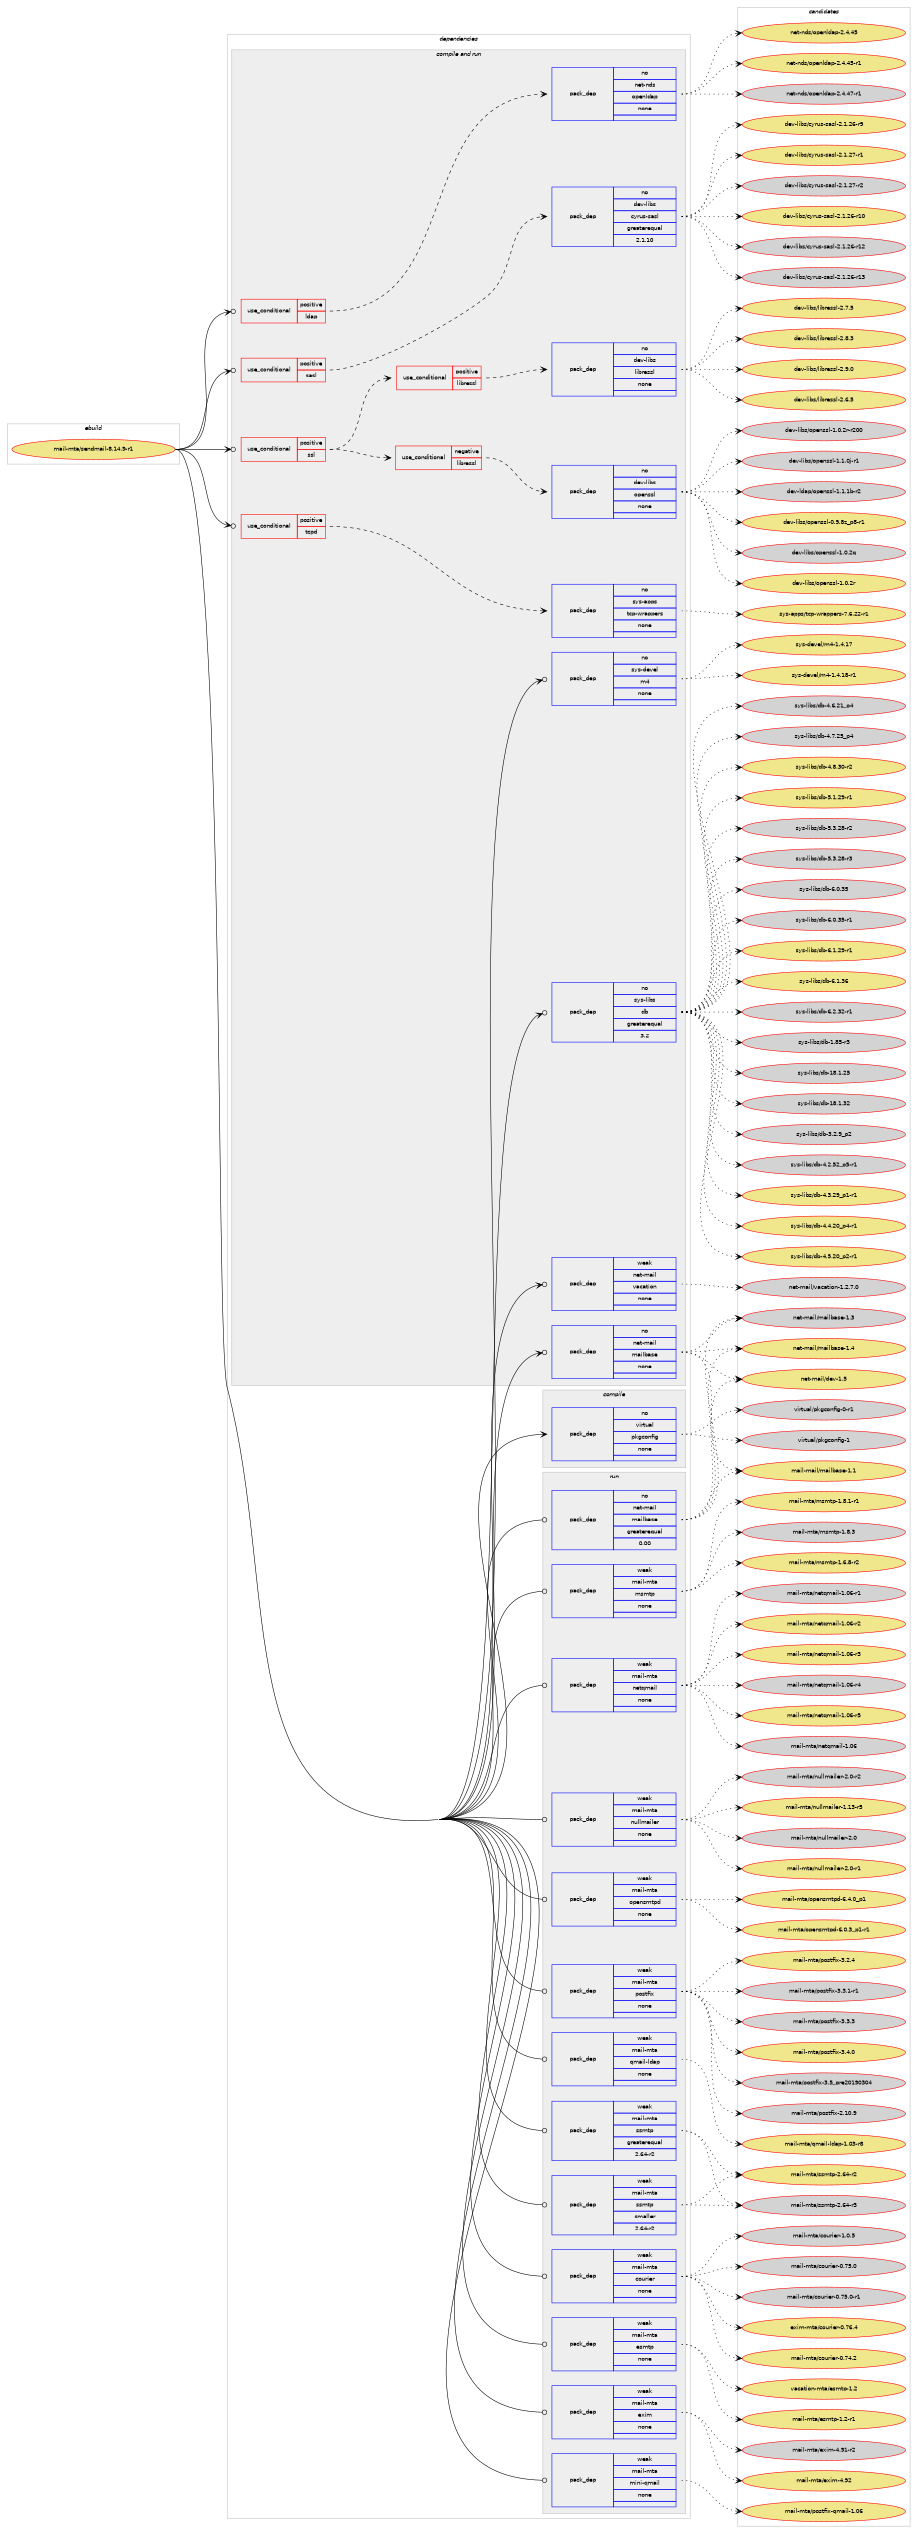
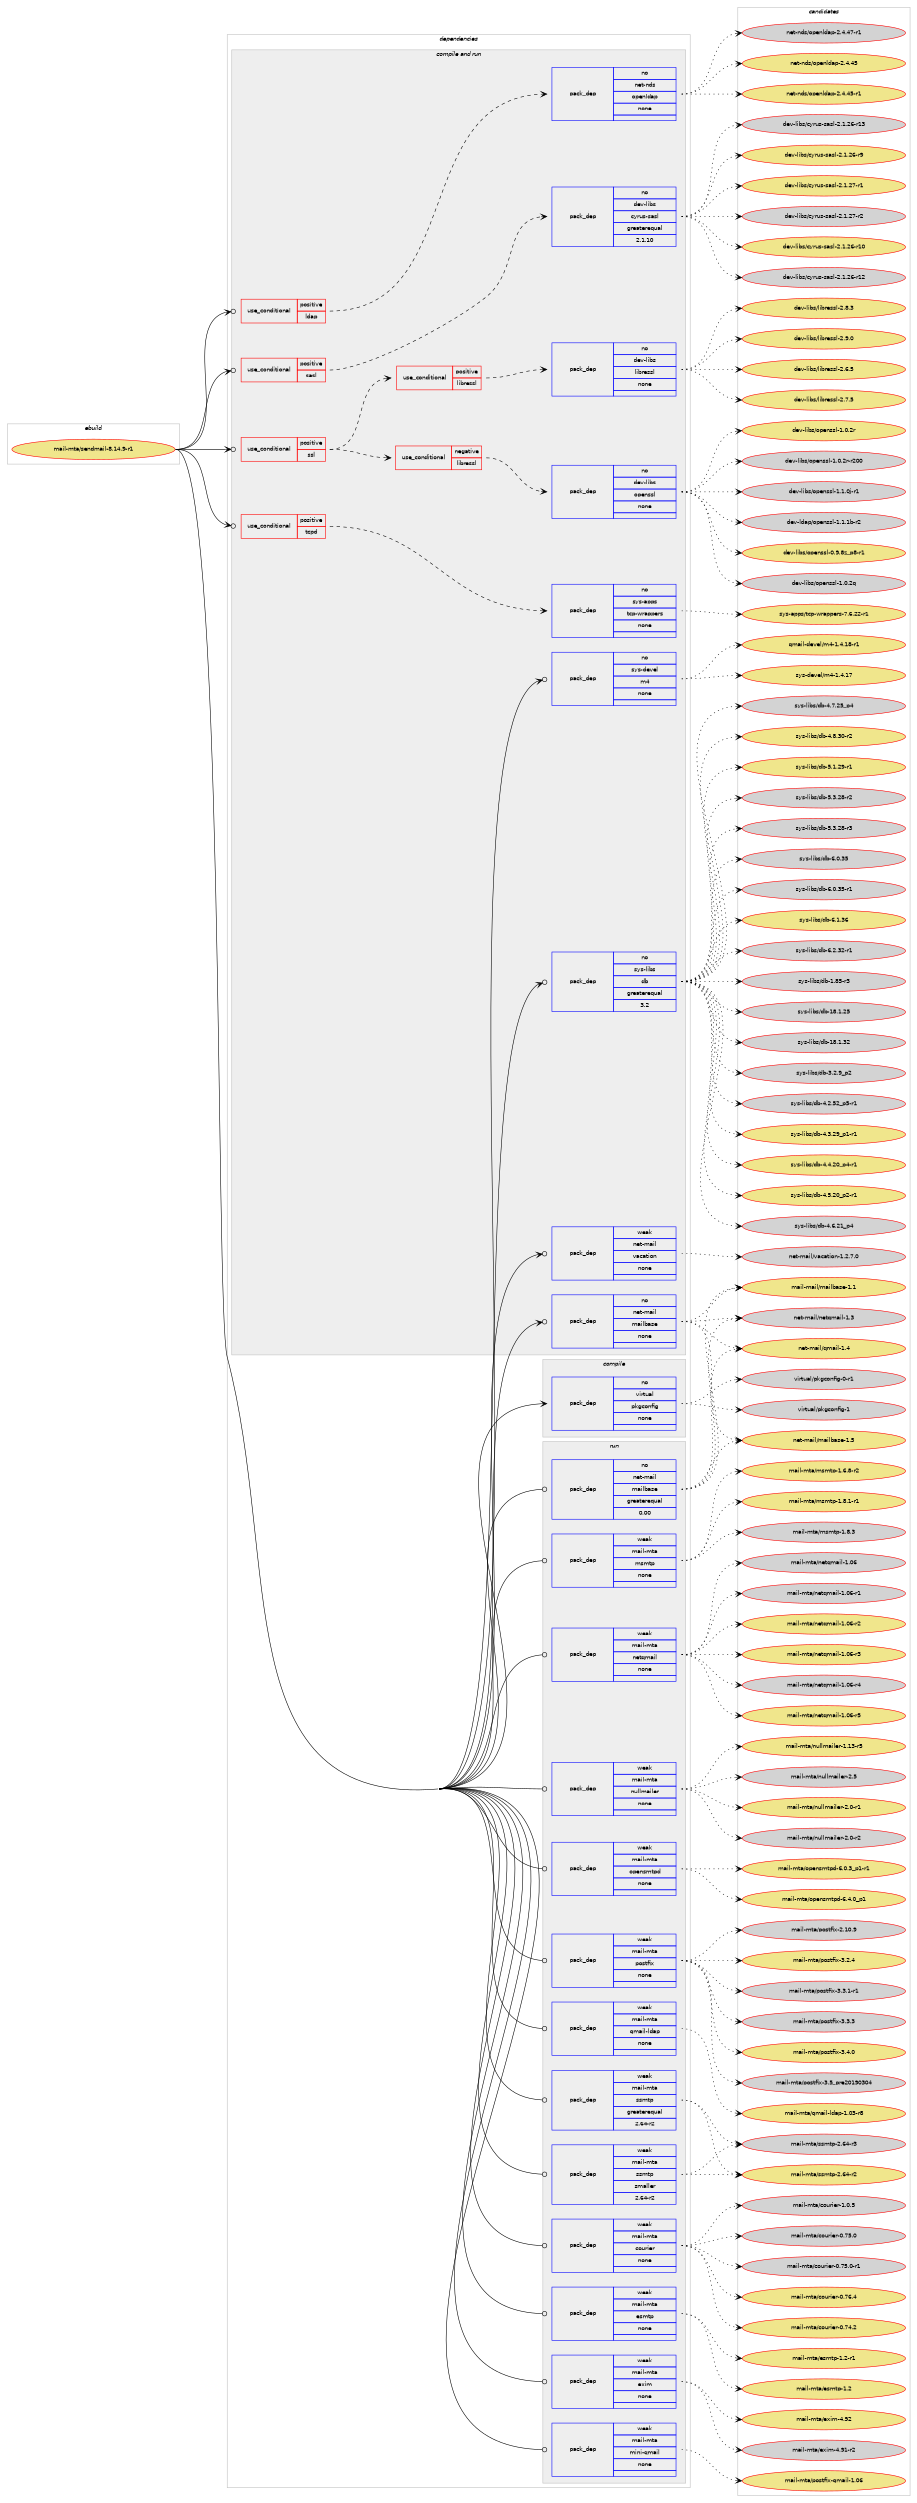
node "sys-devel/m4-1.4.18-r1": label "sys-devel/m4-1.4.18-r1" -> "qmail-devel/m4-1.4.18-r1"
node "sys-libs/db-6.1.29-r1": removed
node "net-mail/mailbase-1.3": label "net-mail/mailbase-1.3" -> "net-mail/netqmail-1.3"
node "net-mail/mailbase-1.4": label "net-mail/mailbase-1.4" -> "net-mail/qmail-1.4"
node "net-mail/dev-1.5": label "net-mail/dev-1.5" -> "net-mail/mailbase-1.5"
node "mail-mta/nullmailer-2.0": label "mail-mta/nullmailer-2.0" -> "mail-mta/nullmailer-2.5"
node "exim-mta/courier-0.76.4": label "exim-mta/courier-0.76.4" -> "mail-mta/courier-0.76.4"
node "vacation-mta/esmtp-1.2": label "vacation-mta/esmtp-1.2" -> "mail-mta/esmtp-1.2"
